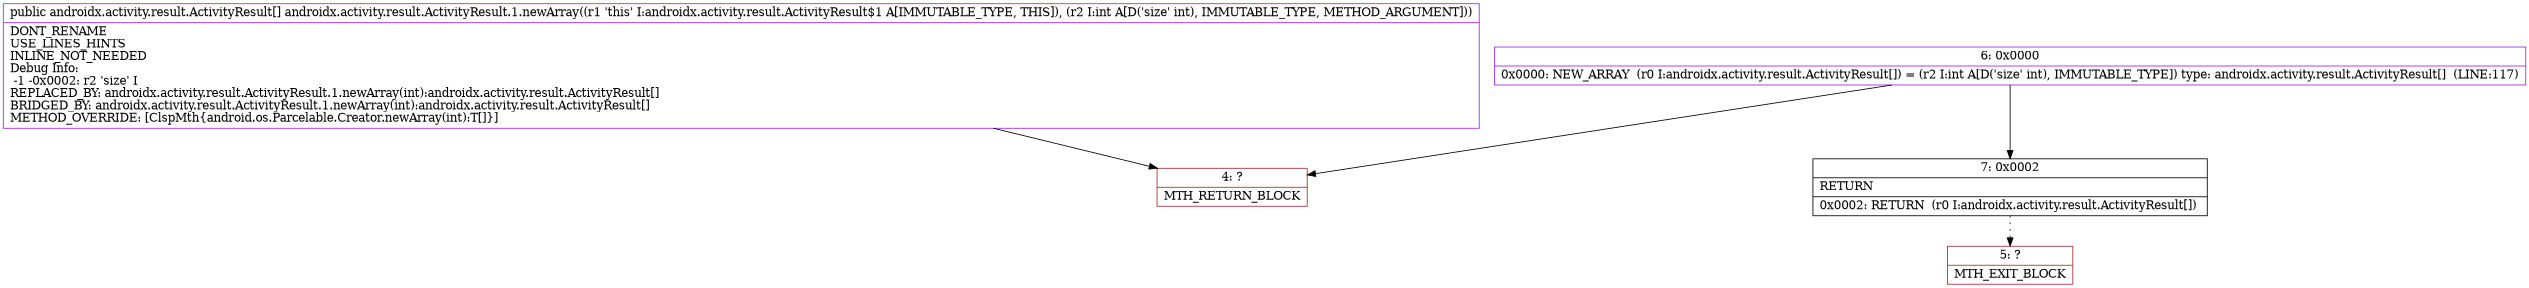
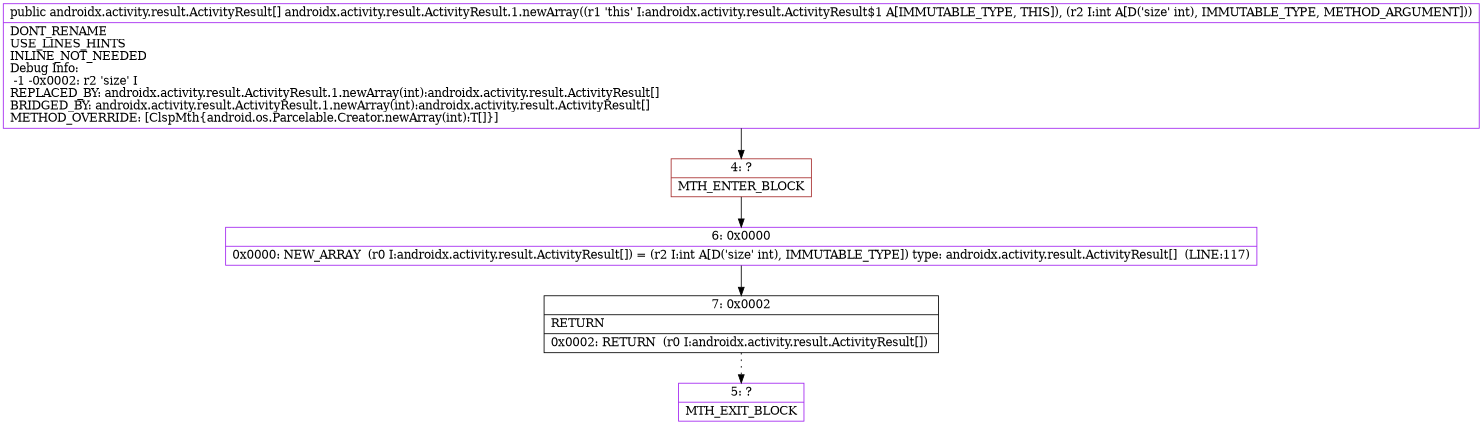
edge "6: 0x0000" -> "4: ?": reversed
node "4: ?": text "MTH_RETURN_BLOCK" -> "MTH_ENTER_BLOCK"
node "5: ?": color brown -> purple
